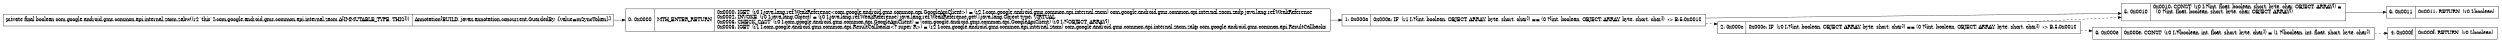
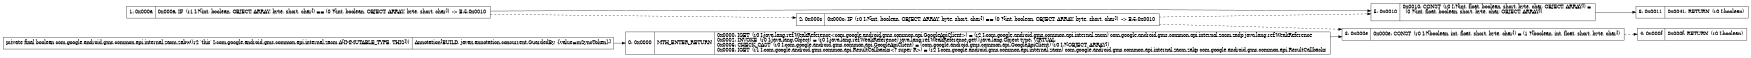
node "6: 0x0011": text "0x0011: RETURN  (r0 I:boolean)" -> "0x0041: RETURN  (r0 I:boolean)"
edge "0: 0x0000" -> "1: 0x000a": now "0: 0x0000" -> "3: 0x000e"
